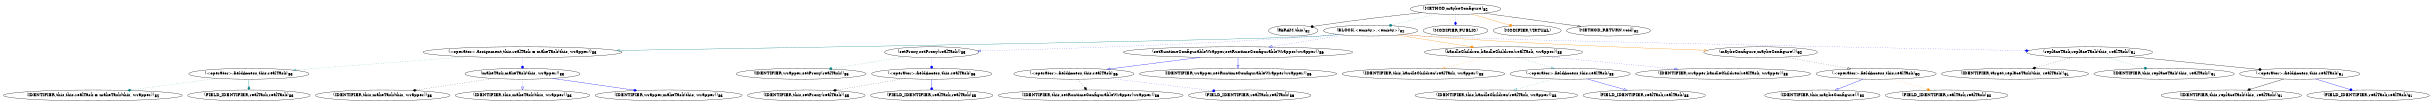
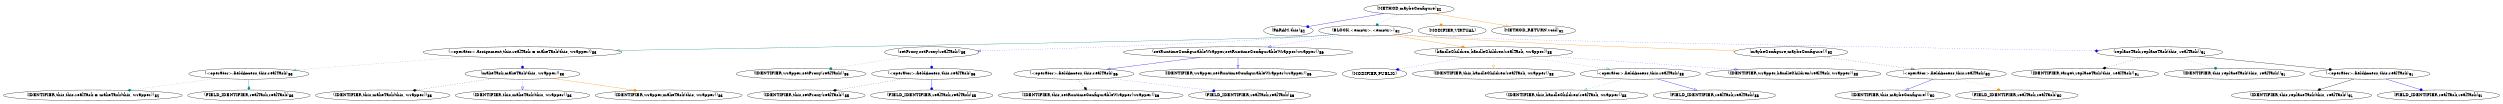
edge "(METHOD,maybeConfigure)" -> "(MODIFIER,PUBLIC)": now "(handleChildren,handleChildren(realTask, wrapper))" -> "(MODIFIER,PUBLIC)"
edge "(METHOD,maybeConfigure)" -> "(PARAM,this)": color black -> blue
edge "(METHOD,maybeConfigure)" -> "(MODIFIER,VIRTUAL)": style solid -> dotted
edge "(METHOD,maybeConfigure)" -> "(METHOD_RETURN,void)": color black -> darkorange
edge "(makeTask,makeTask(this, wrapper))" -> "(IDENTIFIER,wrapper,makeTask(this, wrapper))": color blue -> darkorange
